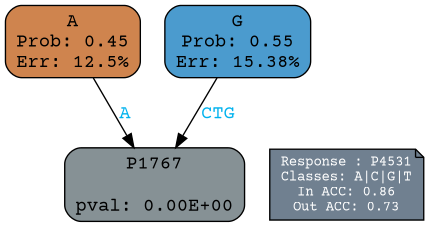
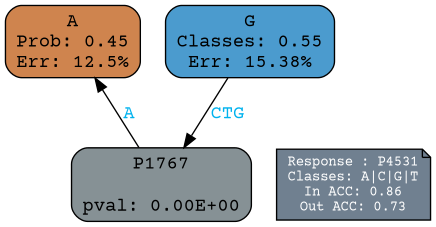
node "G Prob: 0.55 Err: 15.38%": label "G Prob: 0.55 Err: 15.38%" -> "G Classes: 0.55 Err: 15.38%"
edge "A Prob: 0.45 Err: 12.5%" -> "P1767 pval: 0.00E+00": reversed
